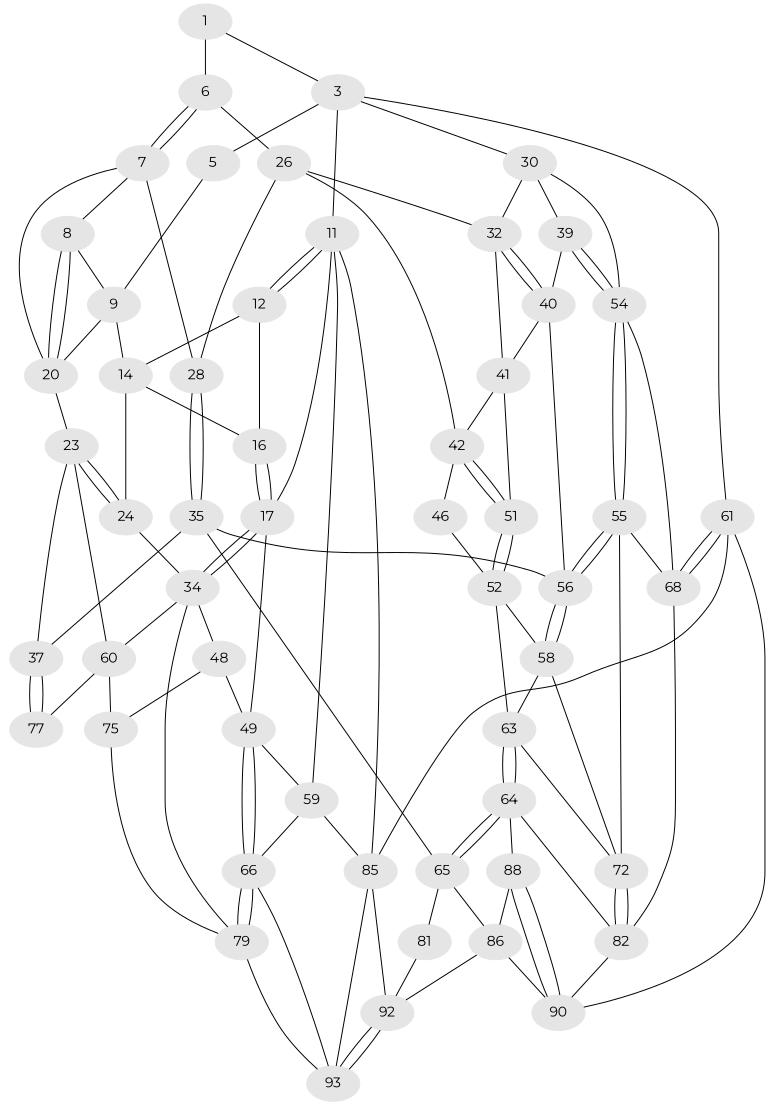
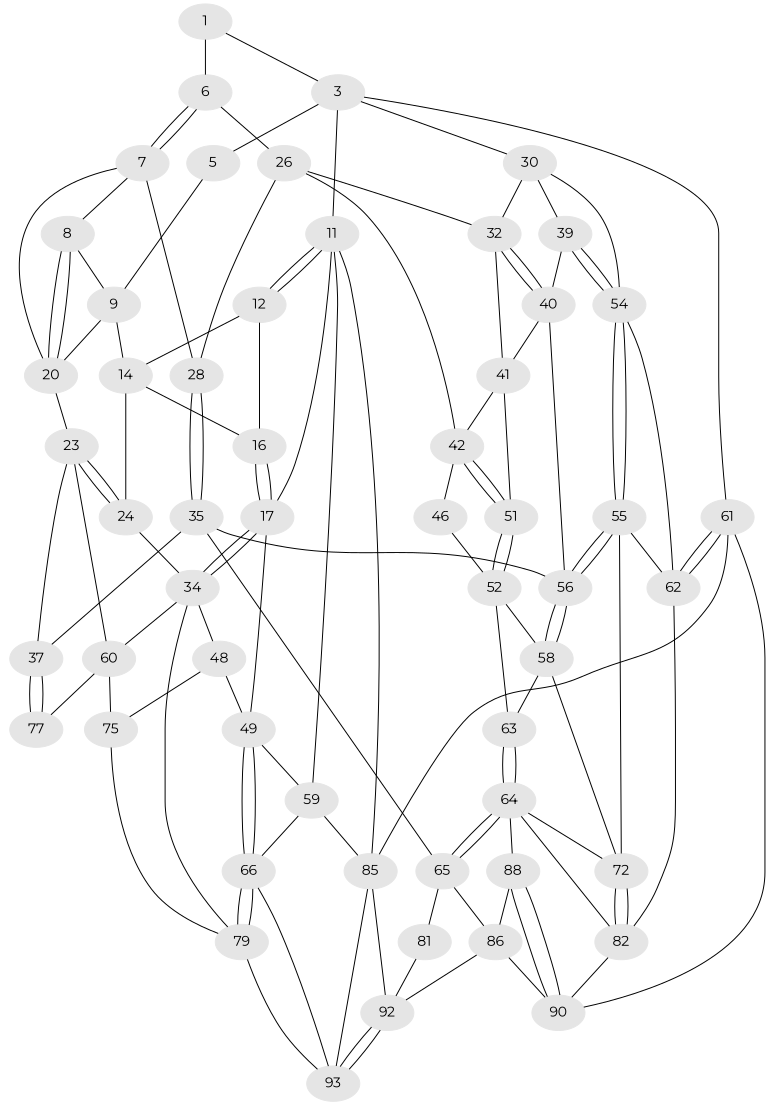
node "68": label "68" -> "62"
edge "63" -- "72": now "64" -- "72"
